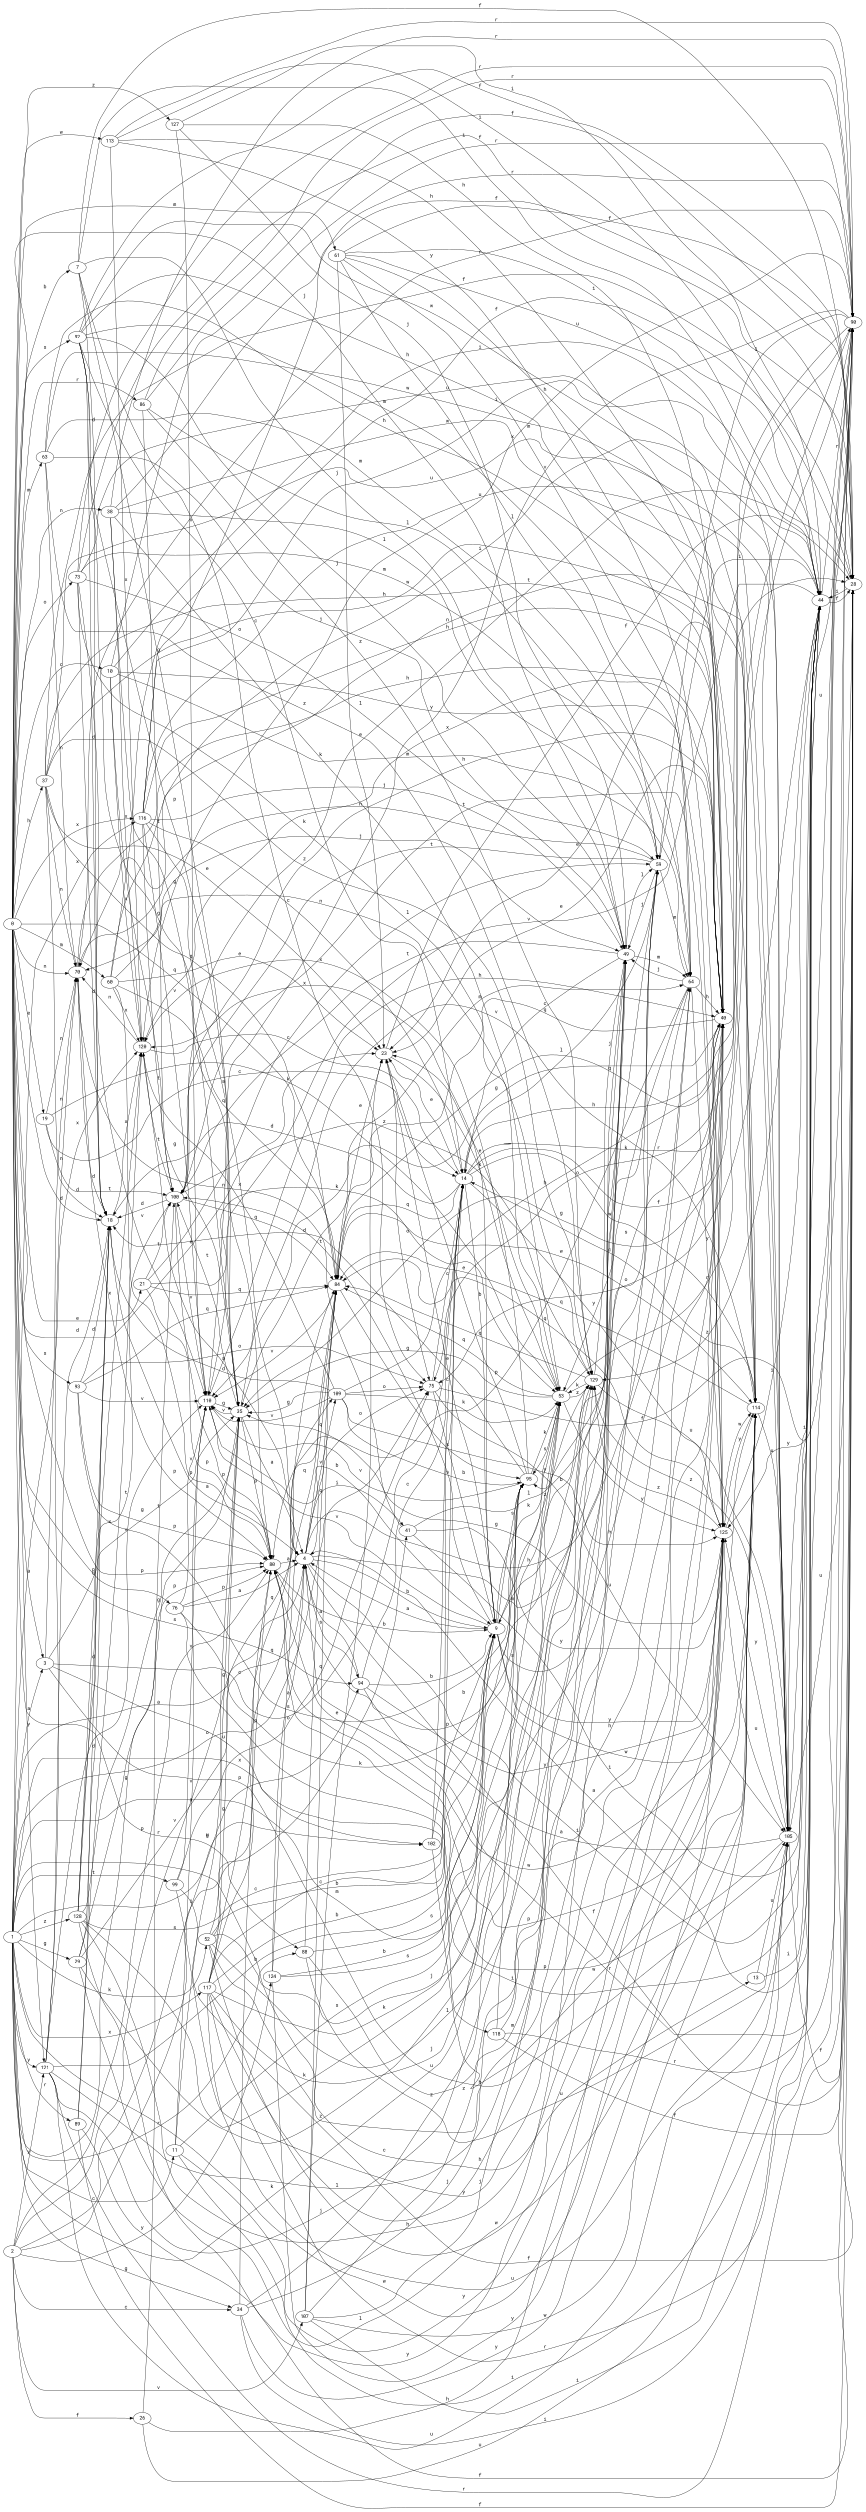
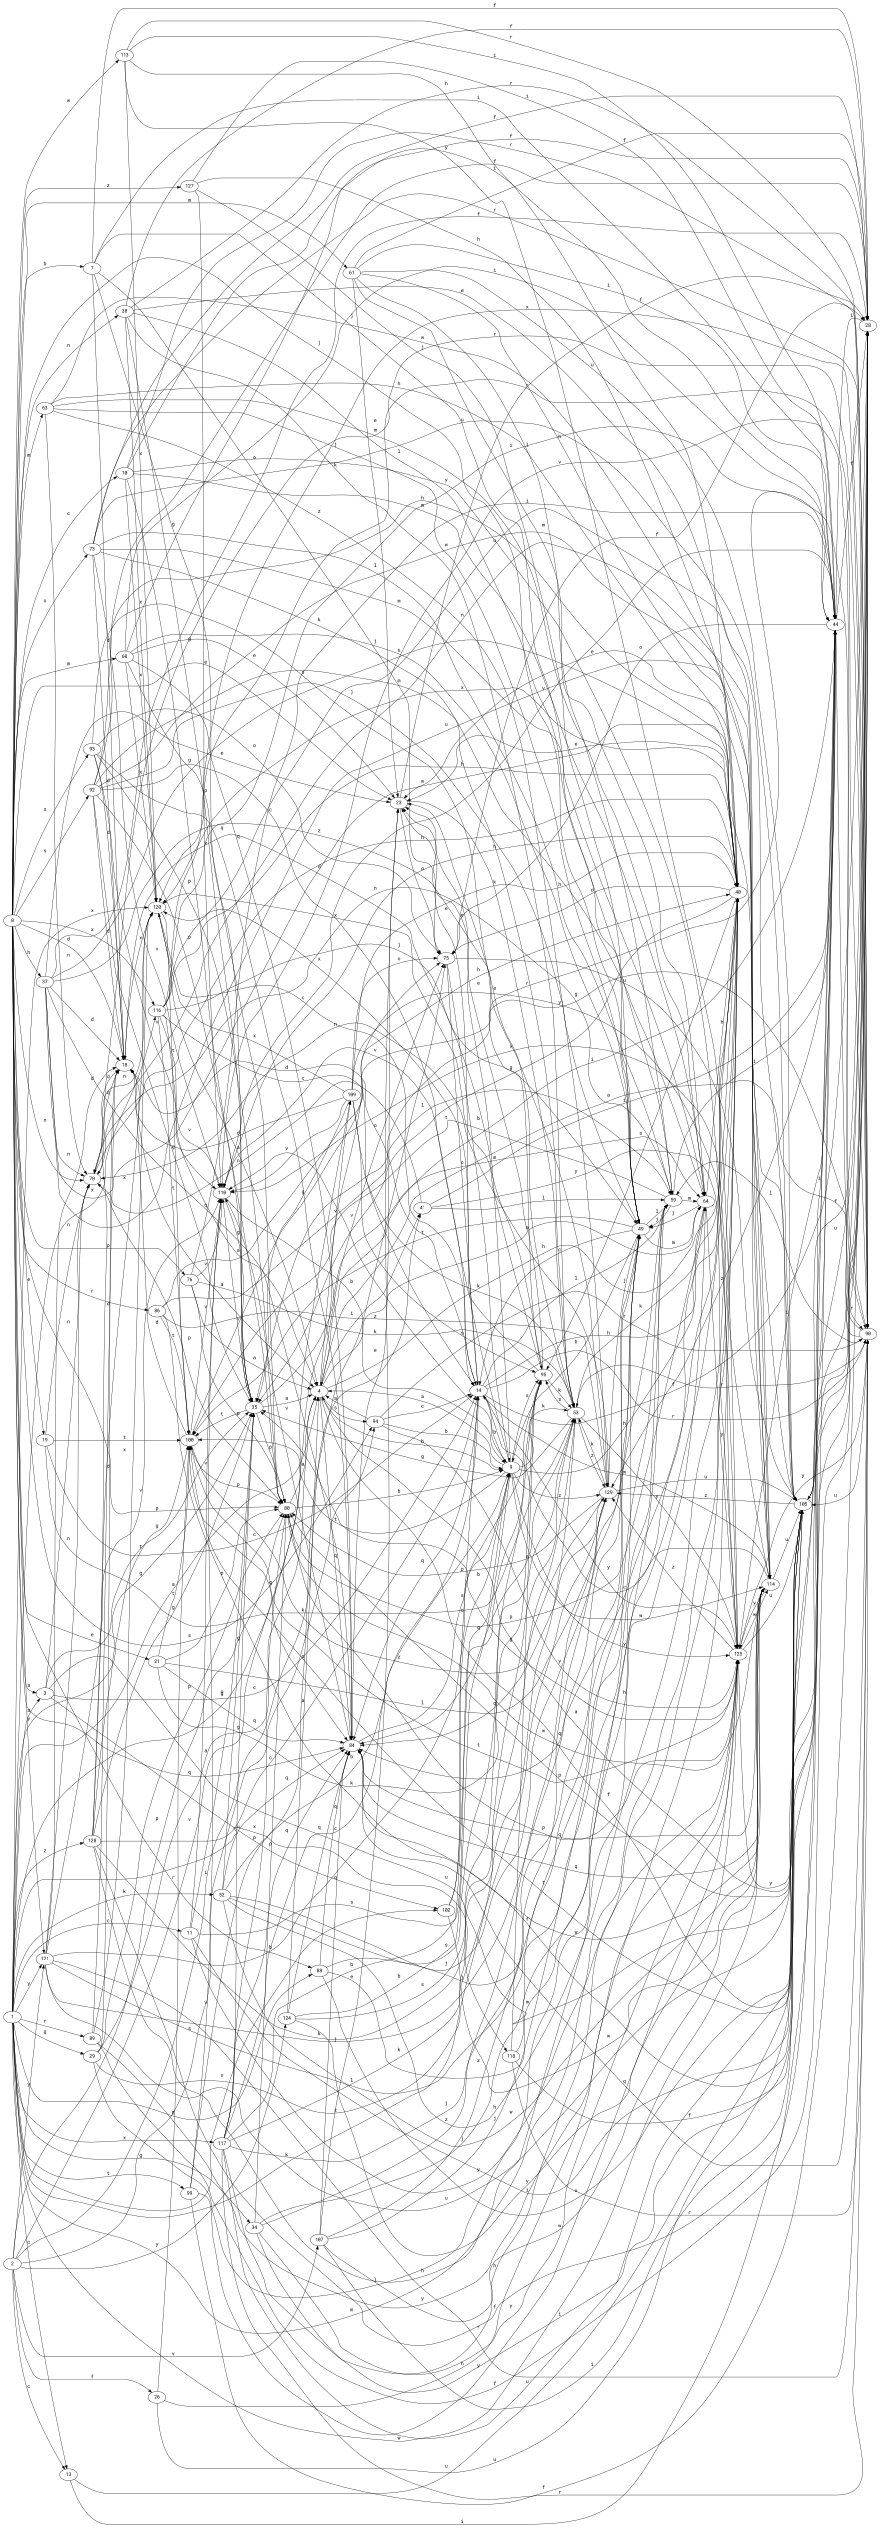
edge "2" -> "34": now "2" -> "13"
